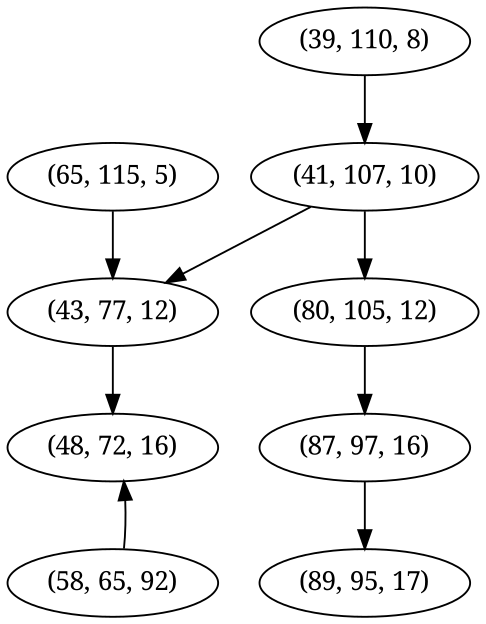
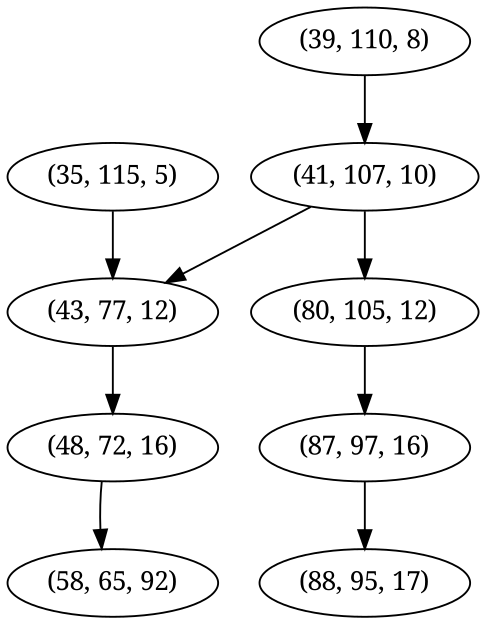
node "(65, 115, 5)": label "(65, 115, 5)" -> "(35, 115, 5)"
edge "(58, 65, 92)" -> "(48, 72, 16)": reversed
node "(89, 95, 17)": label "(89, 95, 17)" -> "(88, 95, 17)"
